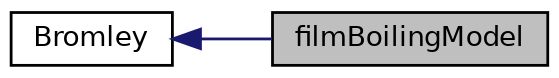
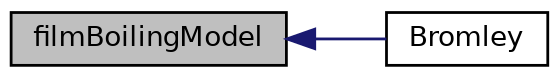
edge "filmBoilingModel" -> "Bromley": reversed
